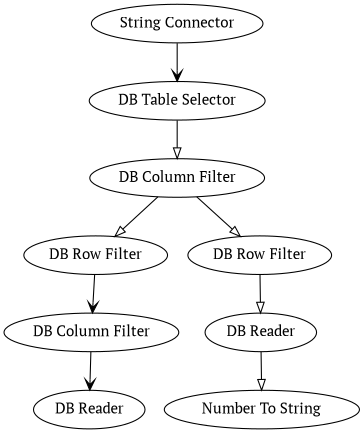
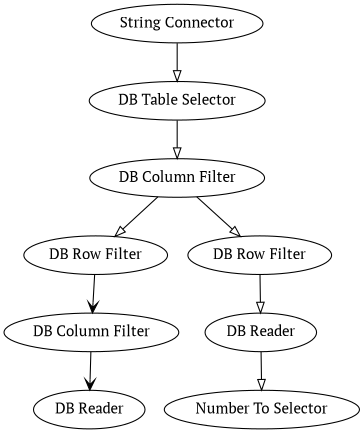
edge "String Connector" -> "DB Table Selector": arrowhead vee -> onormal
node "Number To String": label "Number To String" -> "Number To Selector"
